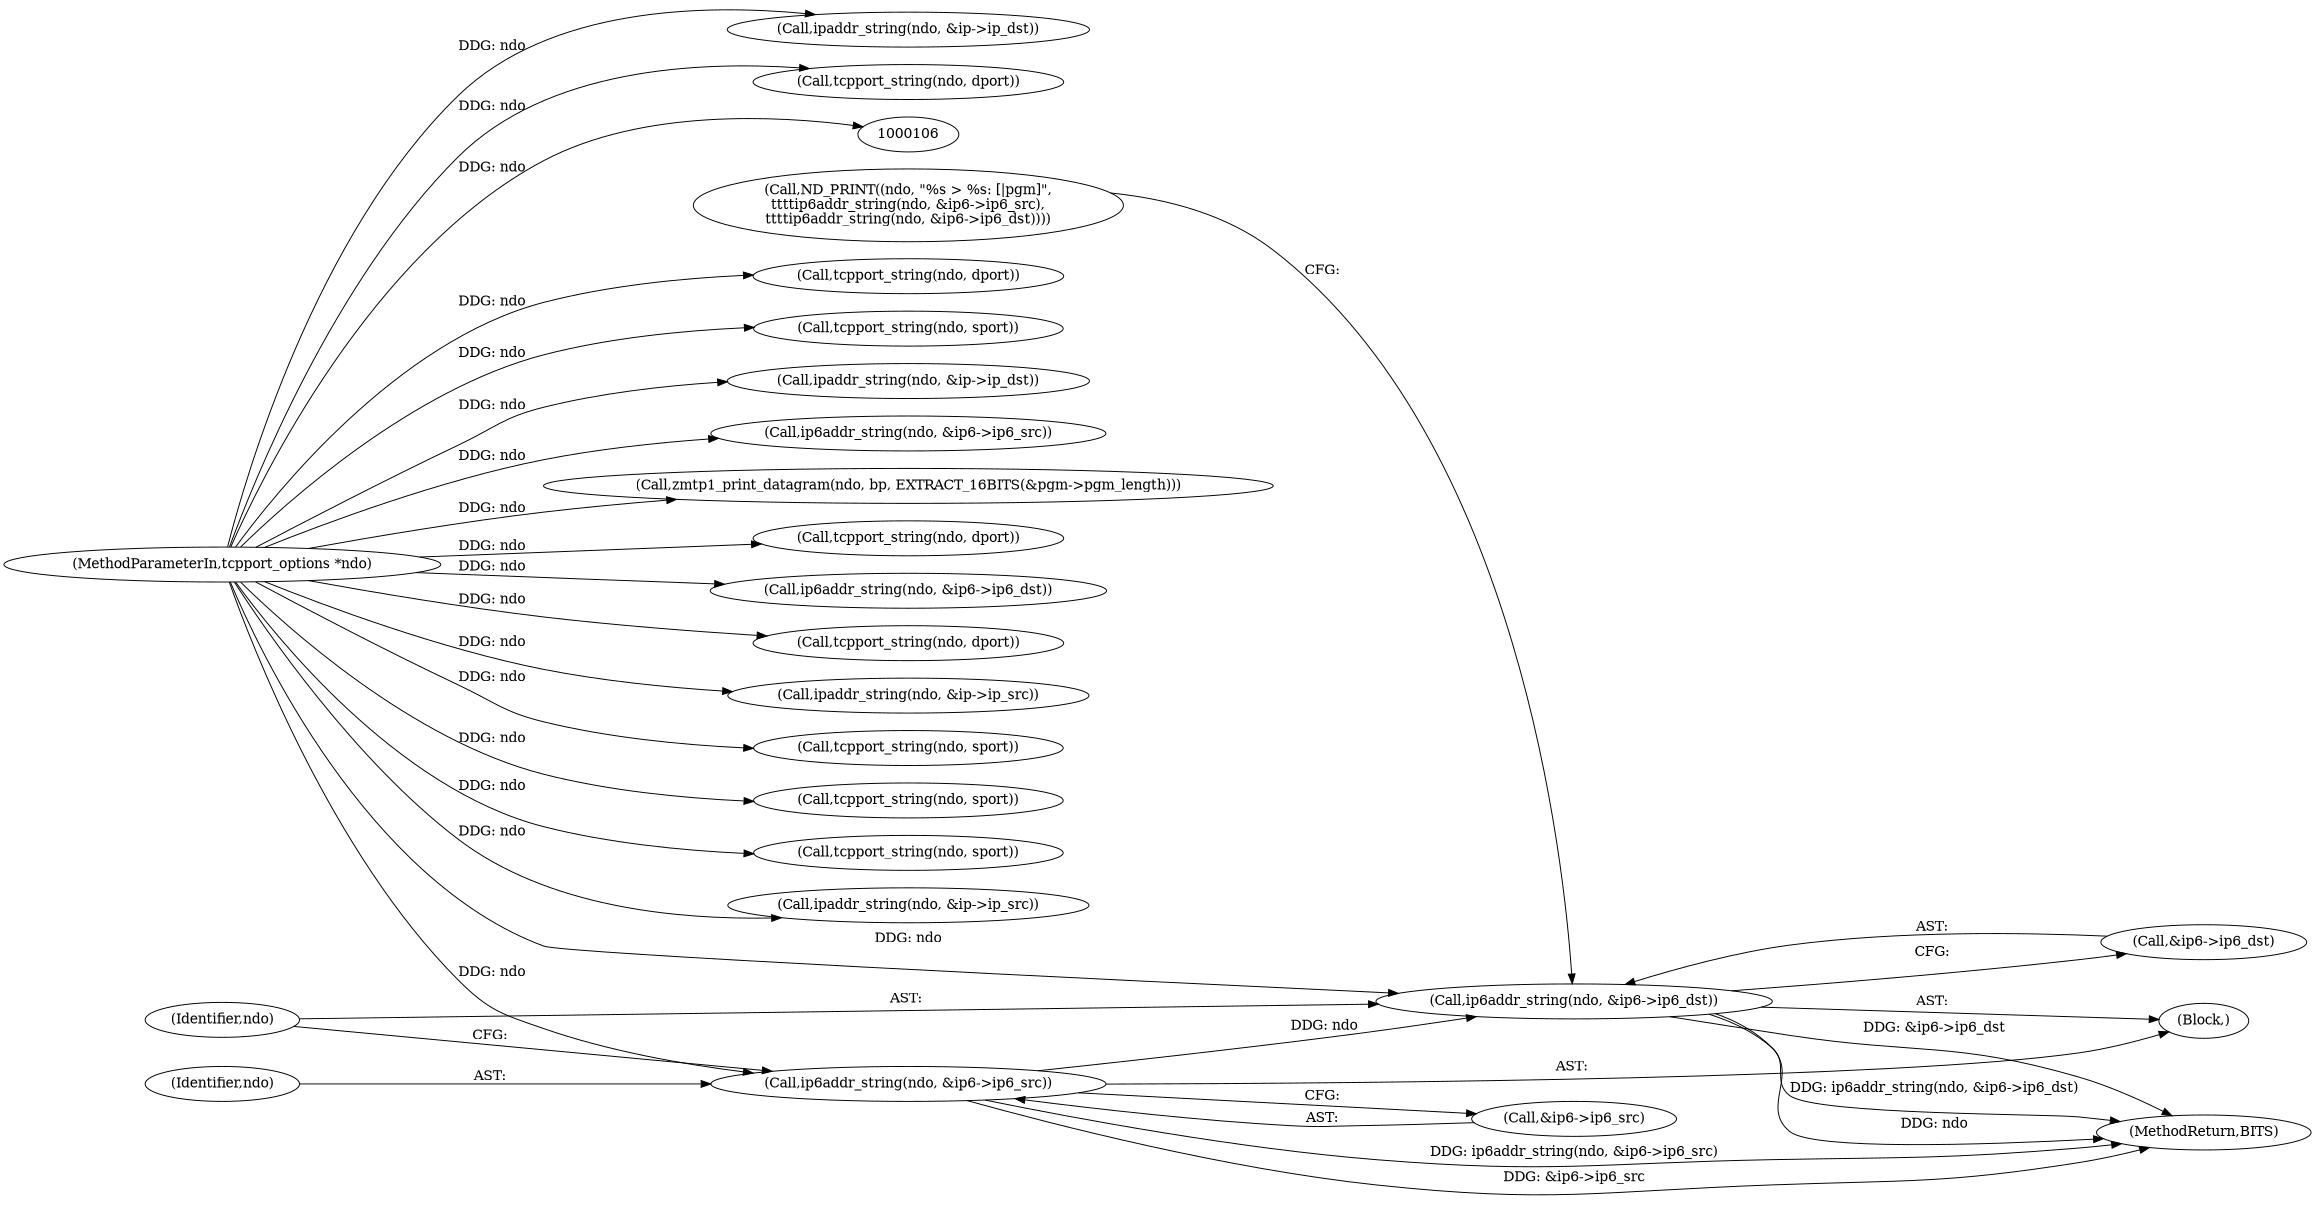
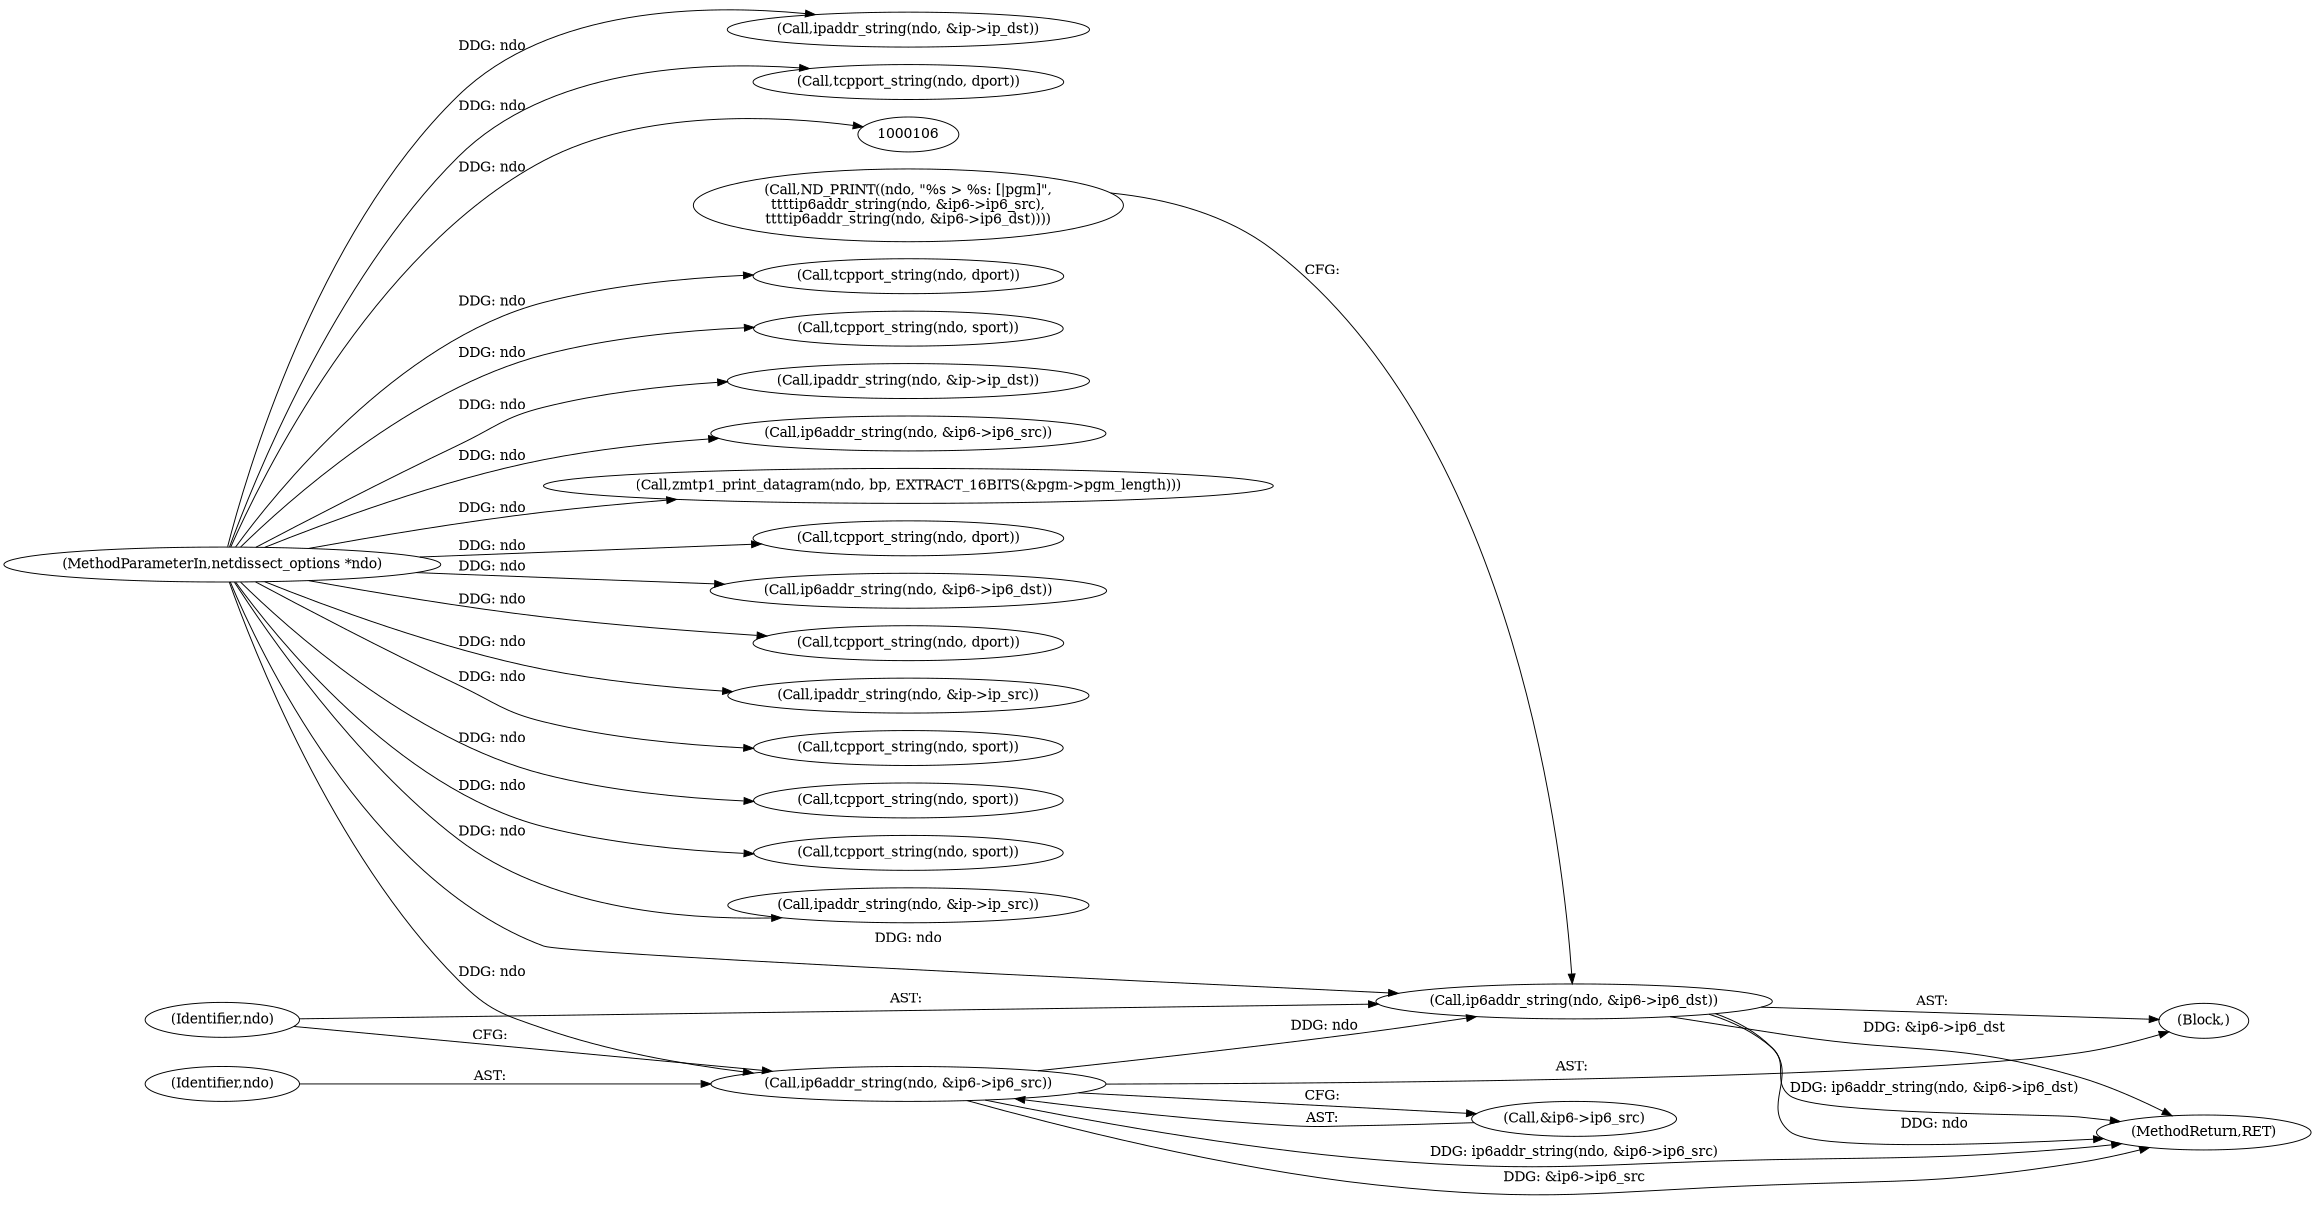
node "(MethodParameterIn,tcpport_options *ndo)": label "(MethodParameterIn,tcpport_options *ndo)" -> "(MethodParameterIn,netdissect_options *ndo)"
node "(Call,&ip6->ip6_dst)": removed
node "(MethodReturn,BITS)": label "(MethodReturn,BITS)" -> "(MethodReturn,RET)"
